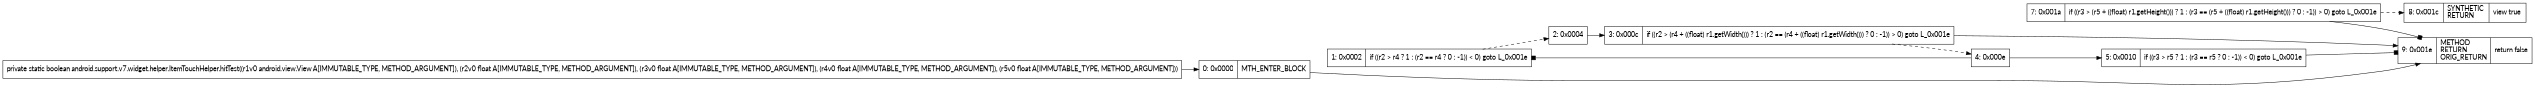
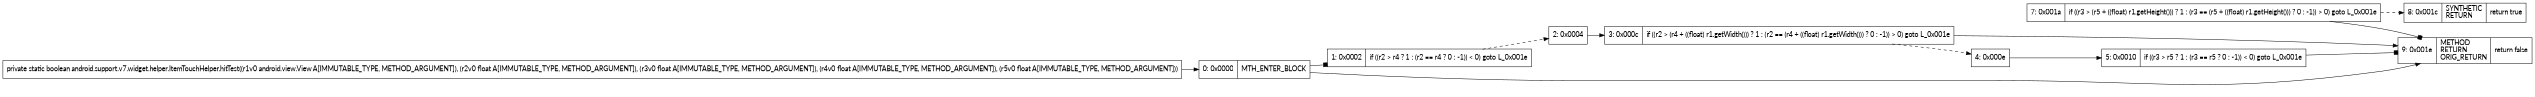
node "8: 0x001c": text "view true" -> "return true"
edge "4: 0x000e" -> "1: 0x0002": now "0: 0x0000" -> "1: 0x0002"
